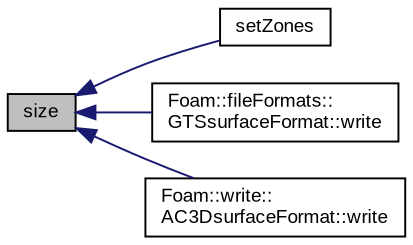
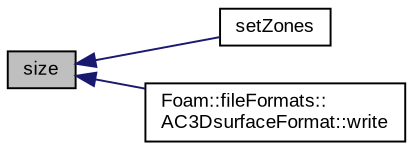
node "Foam::fileFormats:: GTSsurfaceFormat::write": removed
node "Foam::write:: AC3DsurfaceFormat::write": label "Foam::write:: AC3DsurfaceFormat::write" -> "Foam::fileFormats:: AC3DsurfaceFormat::write"
